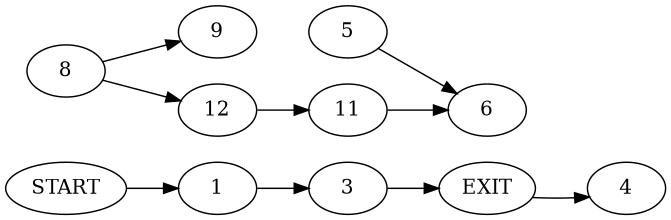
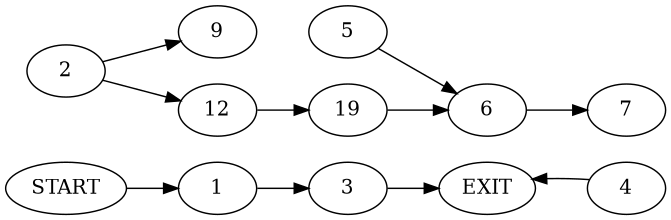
node "8": label "8" -> "2"
node "11": label "11" -> "19"
node "7": added
edge "EXIT" -> "4": reversed
